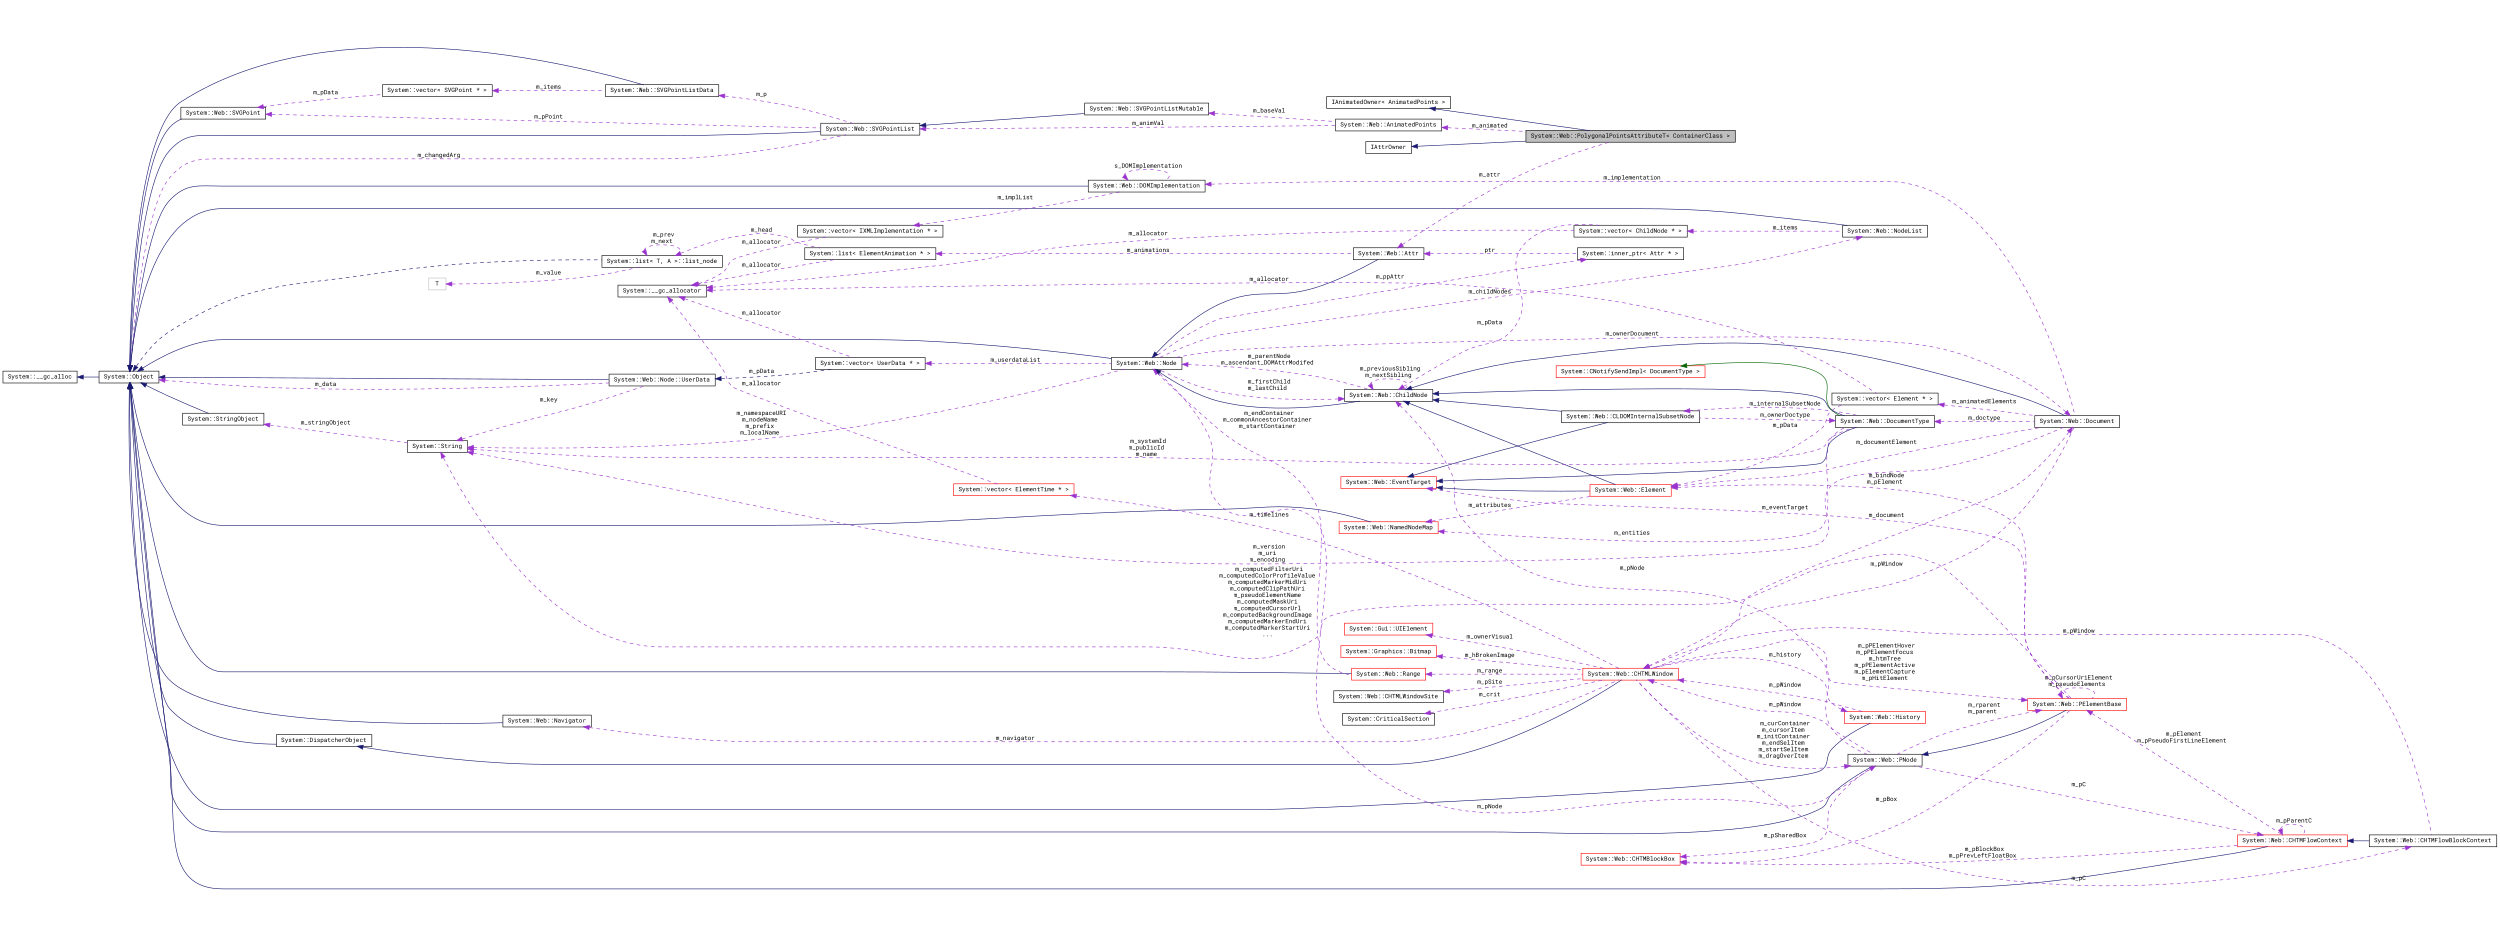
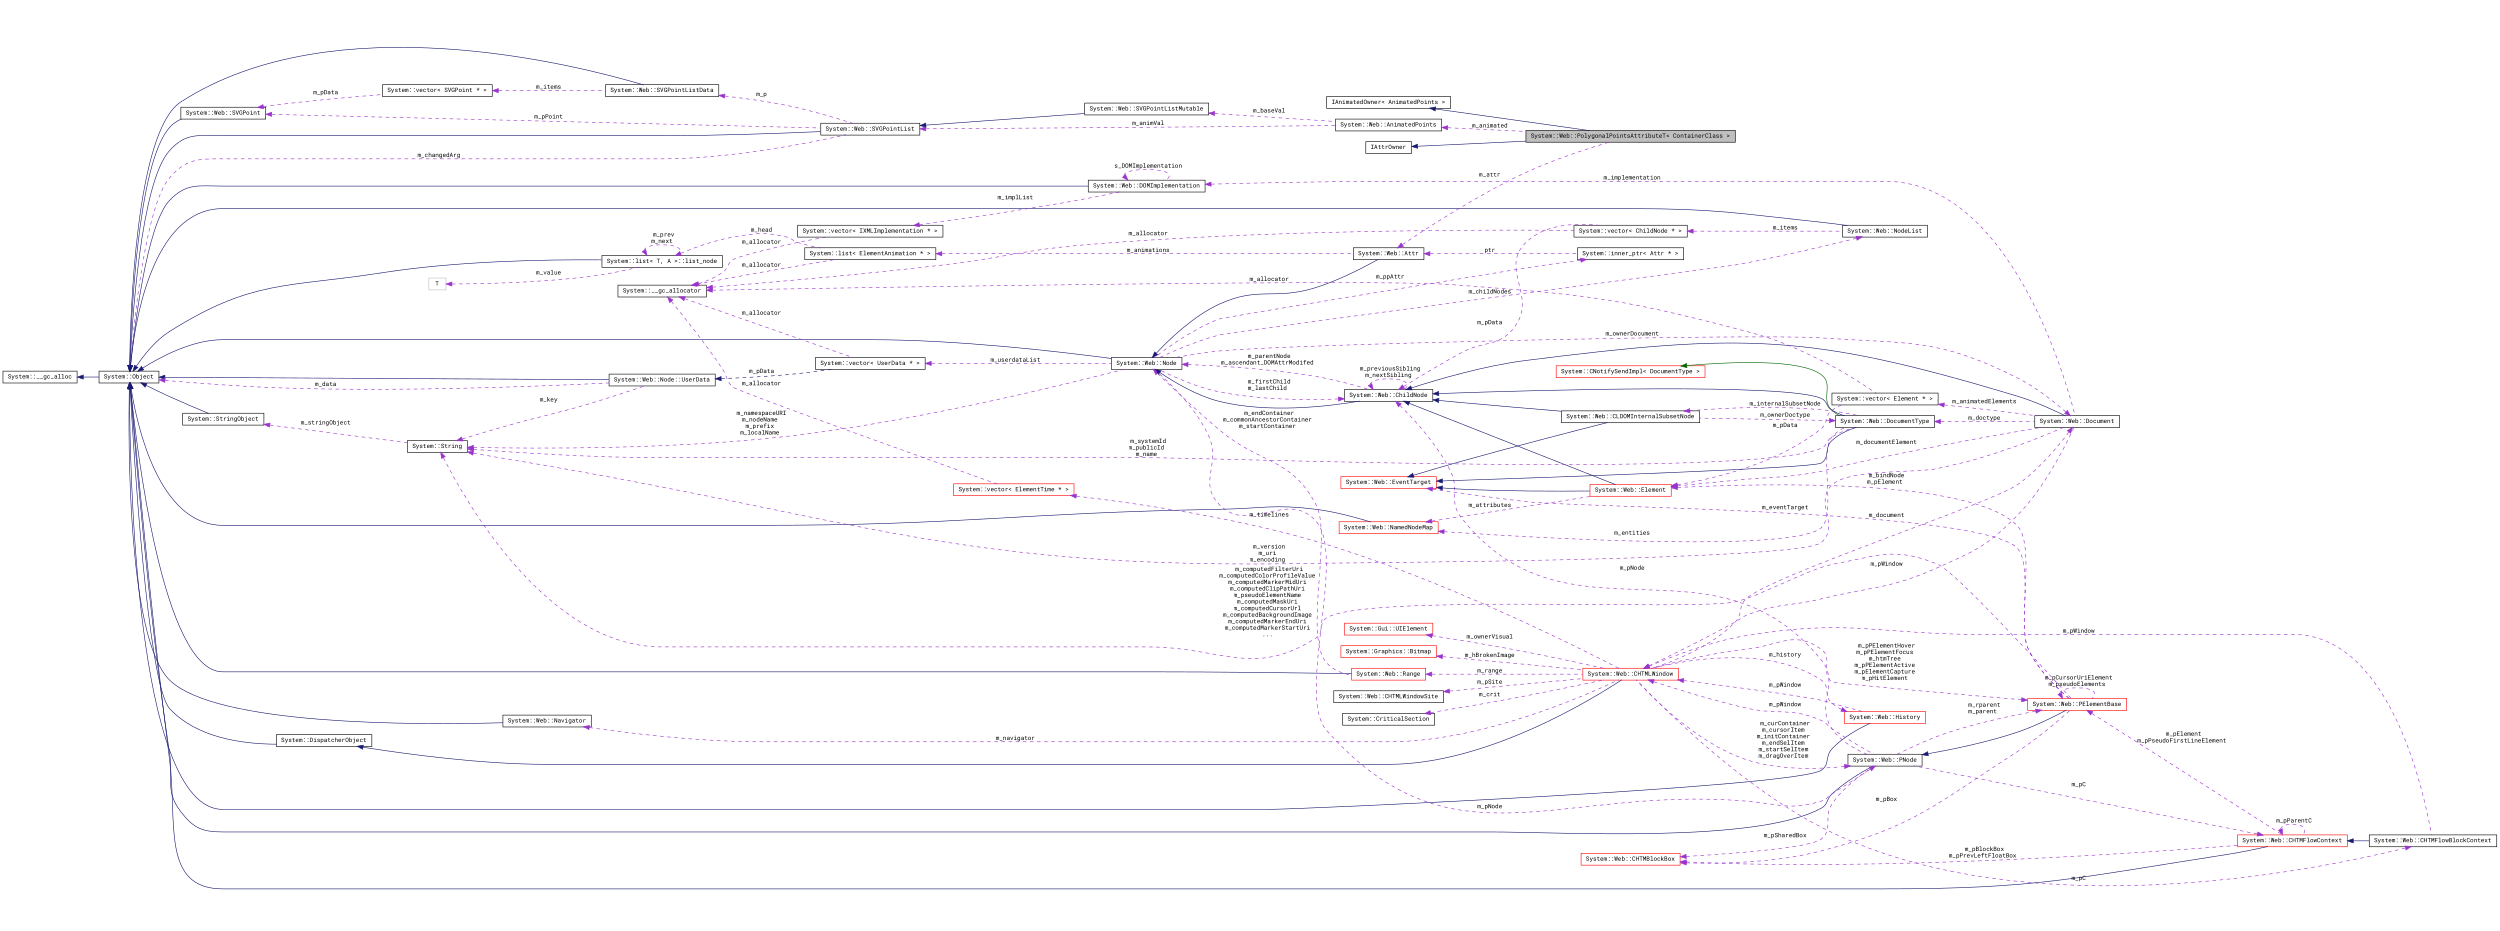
edge "System::list< T, A >::list_node" -> "System::Object": style dashed -> solid
